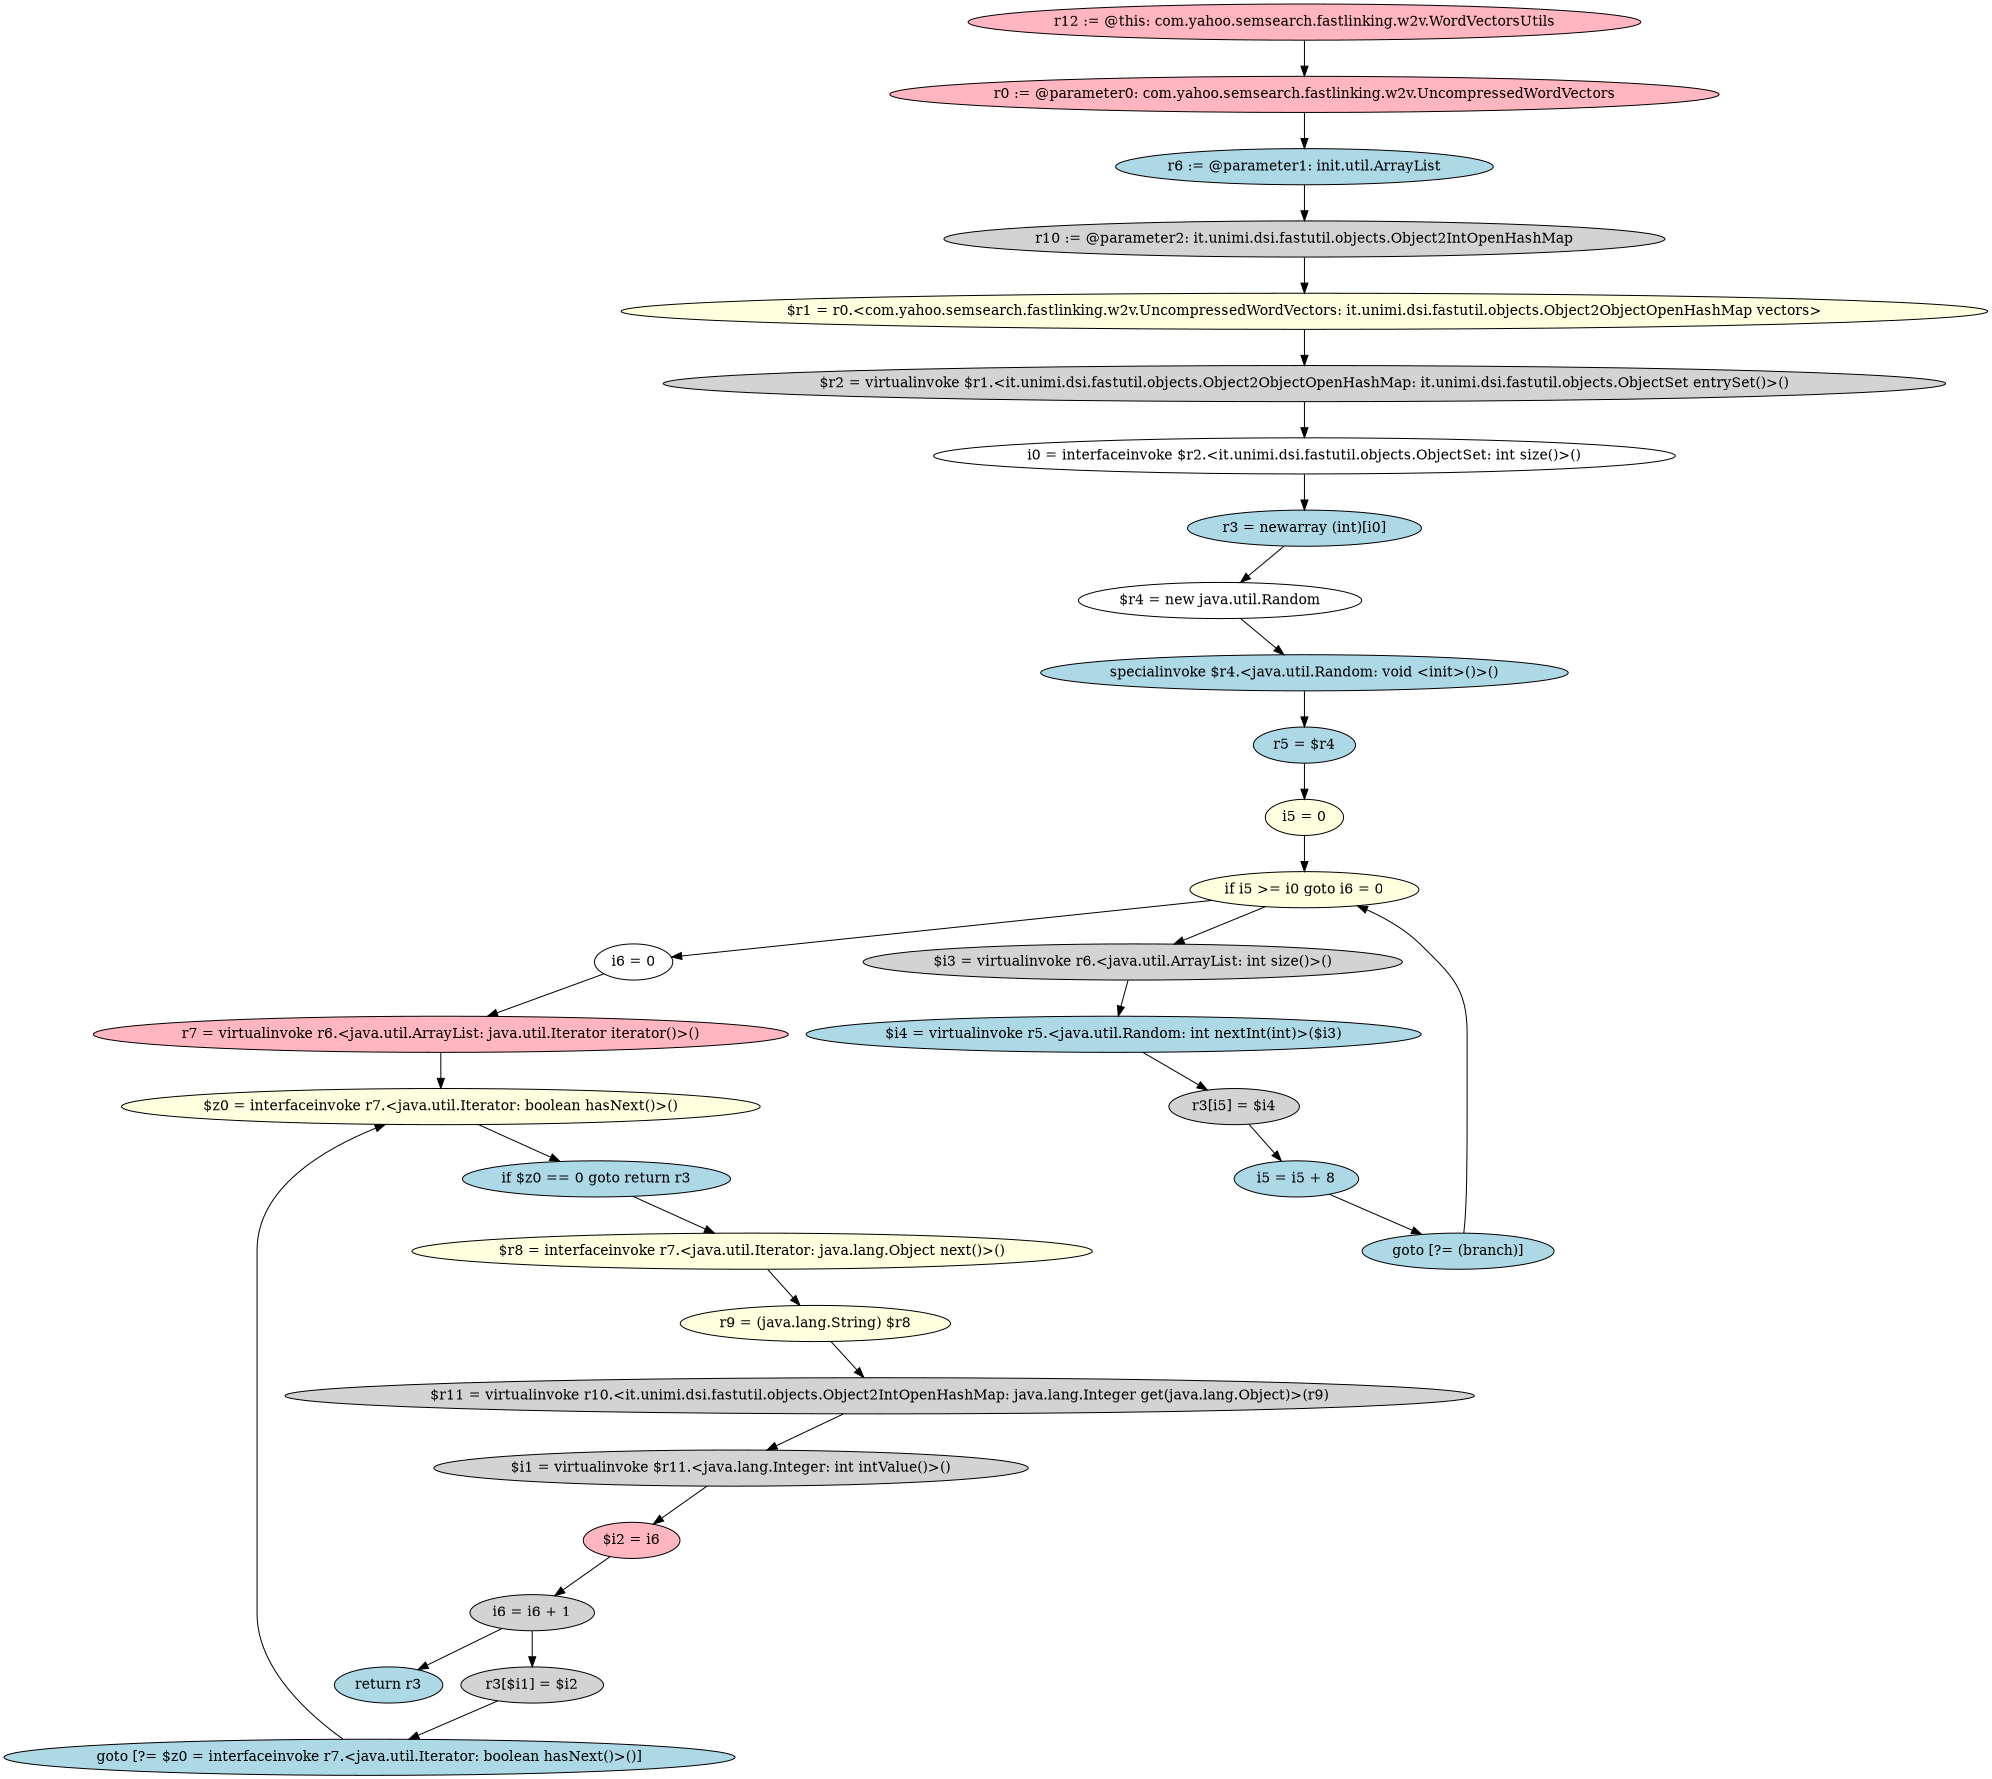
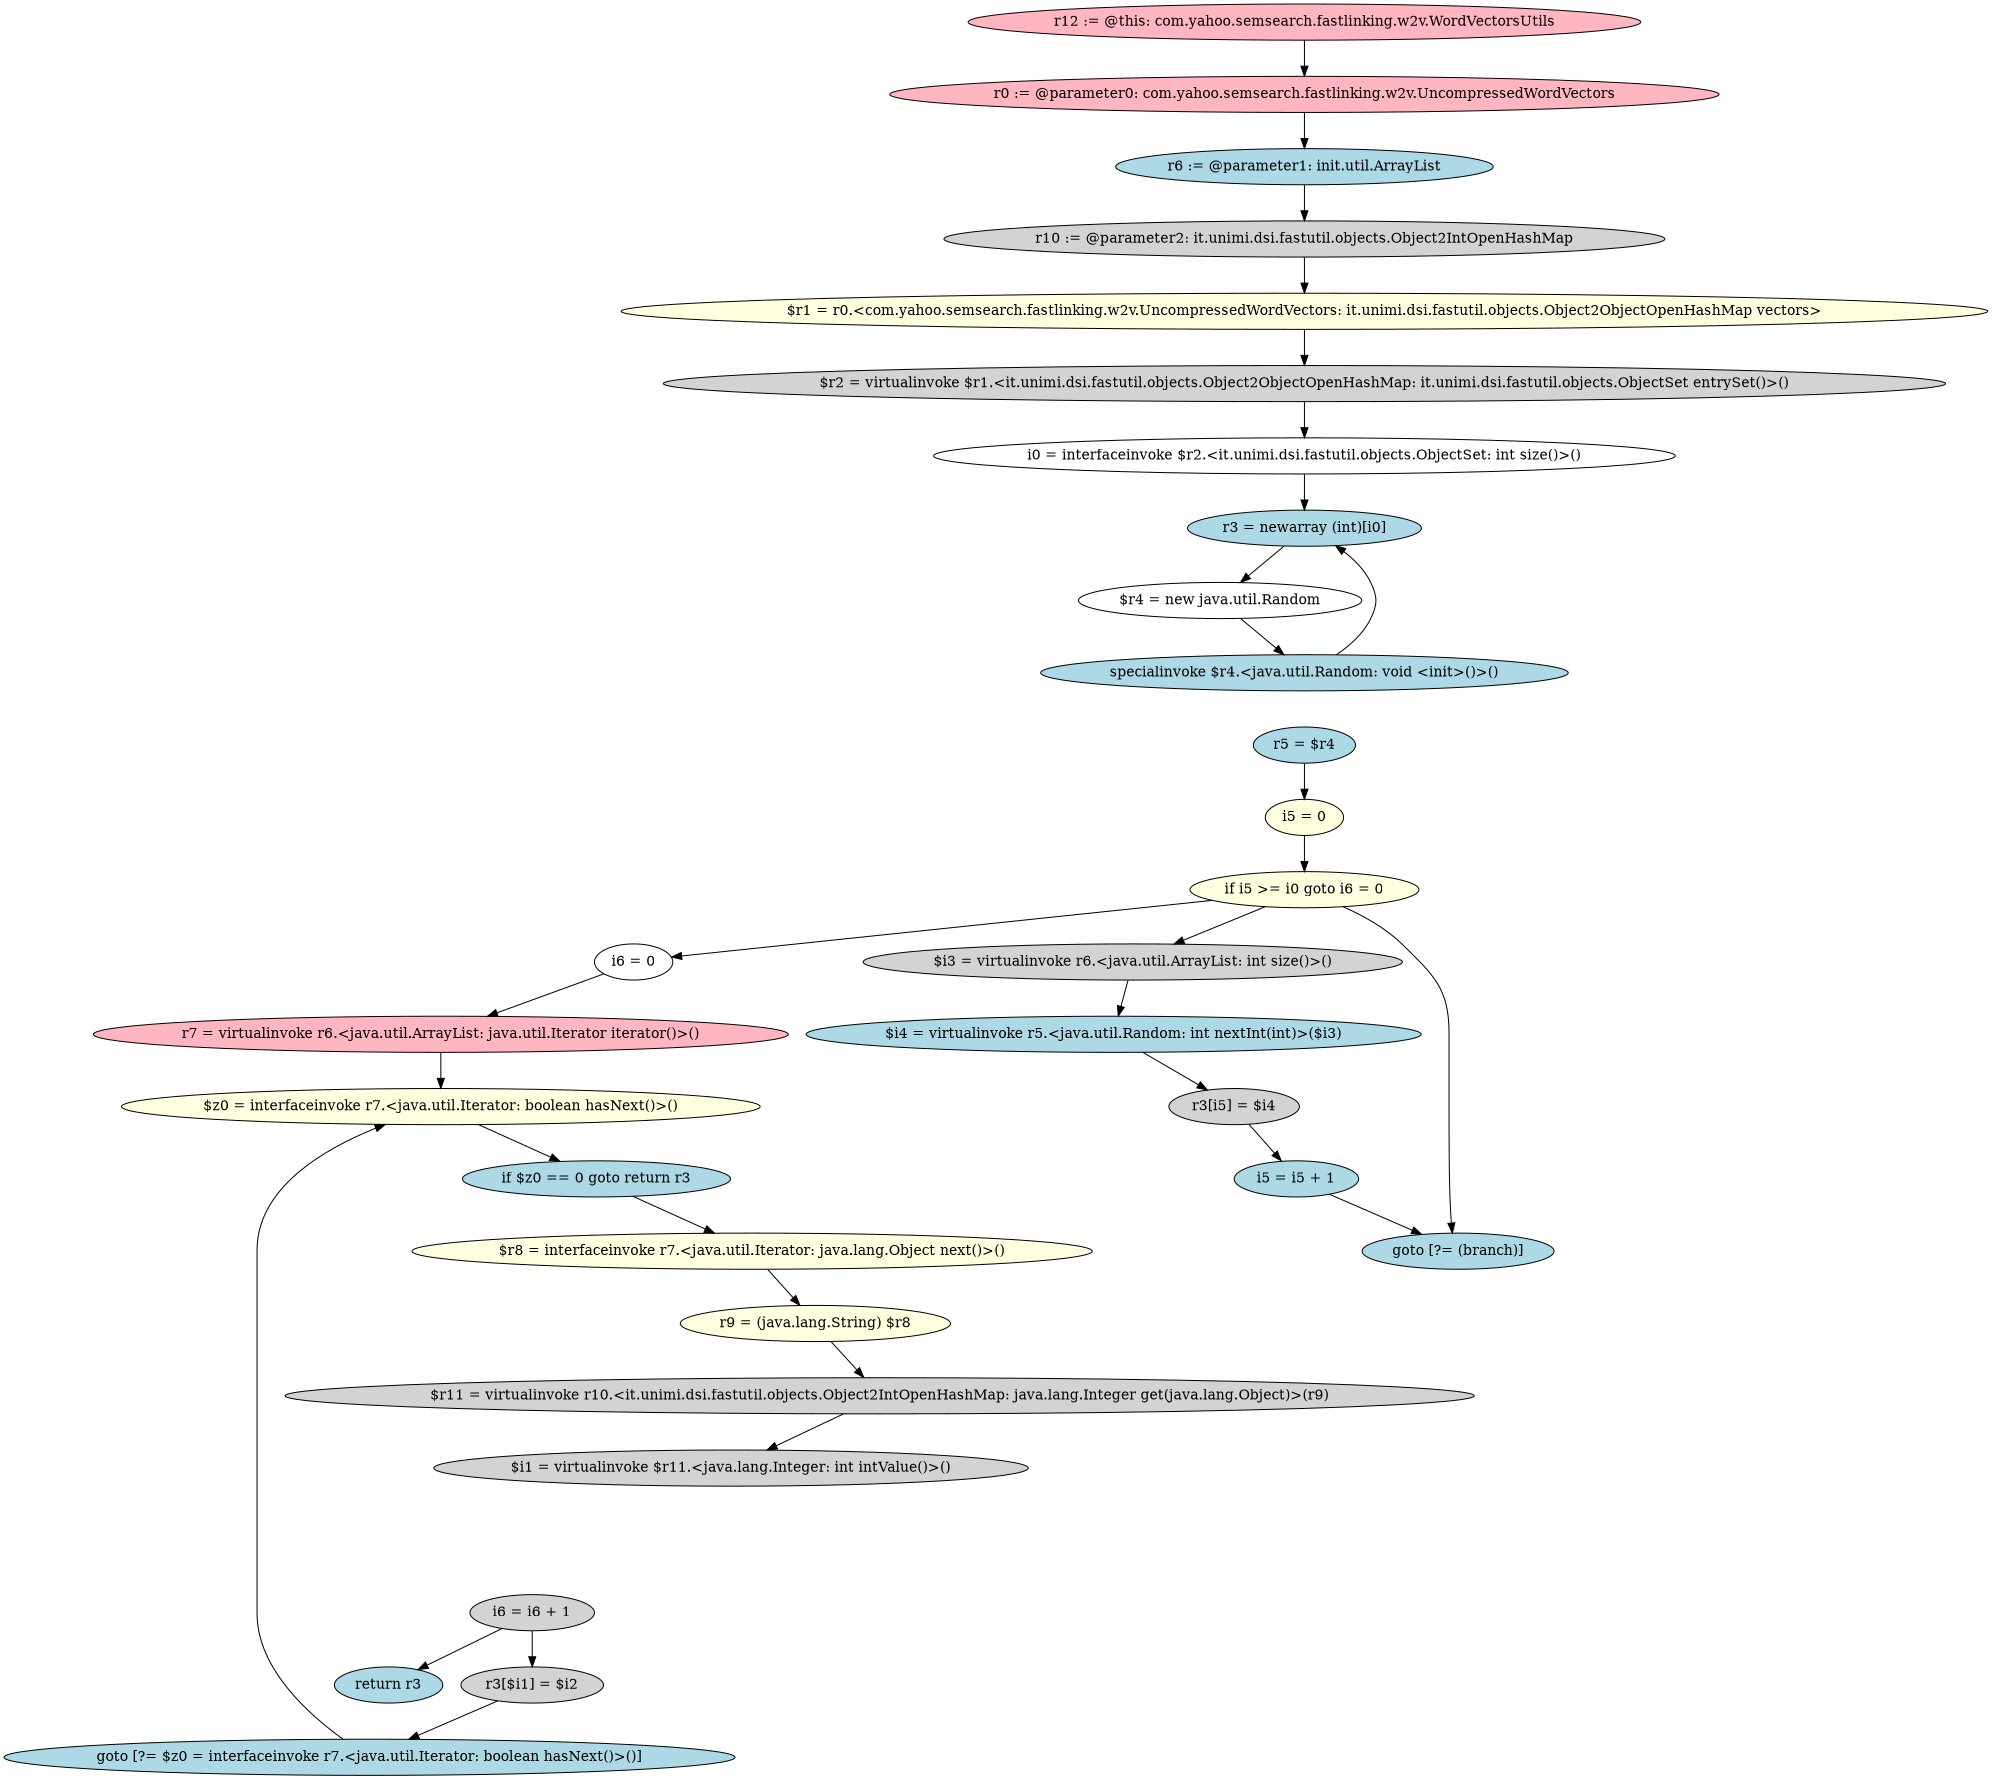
edge "specialinvoke $r4.<java.util.Random: void <init>()>()" -> "r5 = $r4": now "specialinvoke $r4.<java.util.Random: void <init>()>()" -> "r3 = newarray (int)[i0]"
edge "goto [?= (branch)]" -> "if i5 >= i0 goto i6 = 0": reversed
node "i5 = i5 + 8": label "i5 = i5 + 8" -> "i5 = i5 + 1"
node "$i2 = i6": removed
